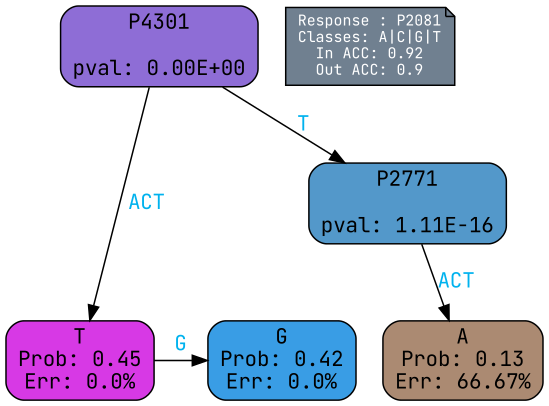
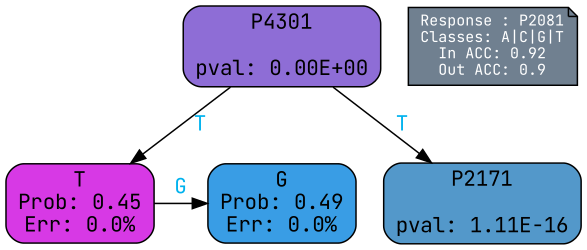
edge "P4301 pval: 0.00E+00" -> "T Prob: 0.45 Err: 0.0%": label "ACT" -> "T"
node "P2771 pval: 1.11E-16": label "P2771 pval: 1.11E-16" -> "P2171 pval: 1.11E-16"
node "G Prob: 0.42 Err: 0.0%": label "G Prob: 0.42 Err: 0.0%" -> "G Prob: 0.49 Err: 0.0%"
node "A Prob: 0.13 Err: 66.67%": removed
